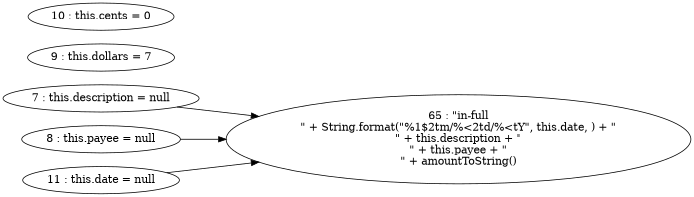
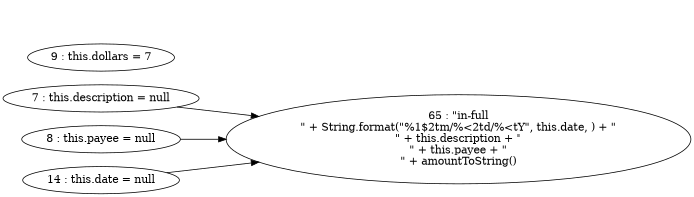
node "10 : this.cents = 0": removed
node "11 : this.date = null": label "11 : this.date = null" -> "14 : this.date = null"
